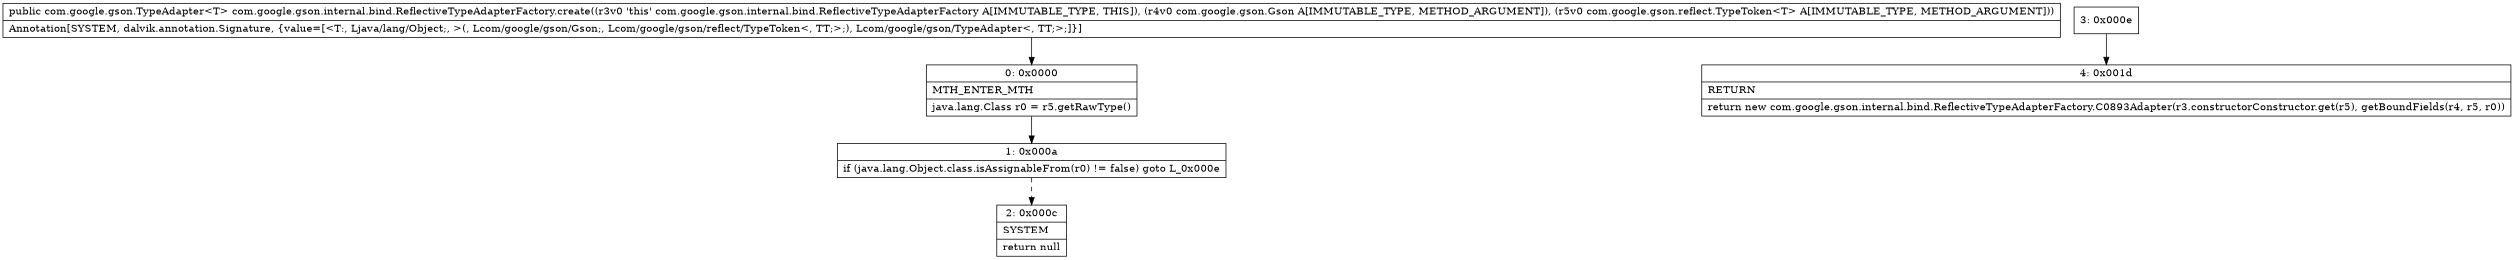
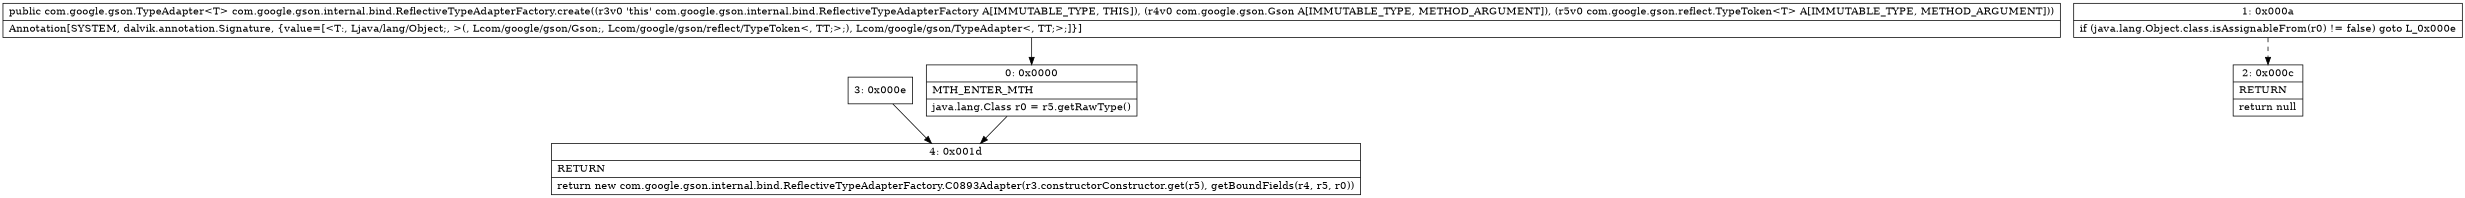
edge "0: 0x0000" -> "1: 0x000a": now "0: 0x0000" -> "4: 0x001d"
node "2: 0x000c": text "SYSTEM" -> "RETURN"
